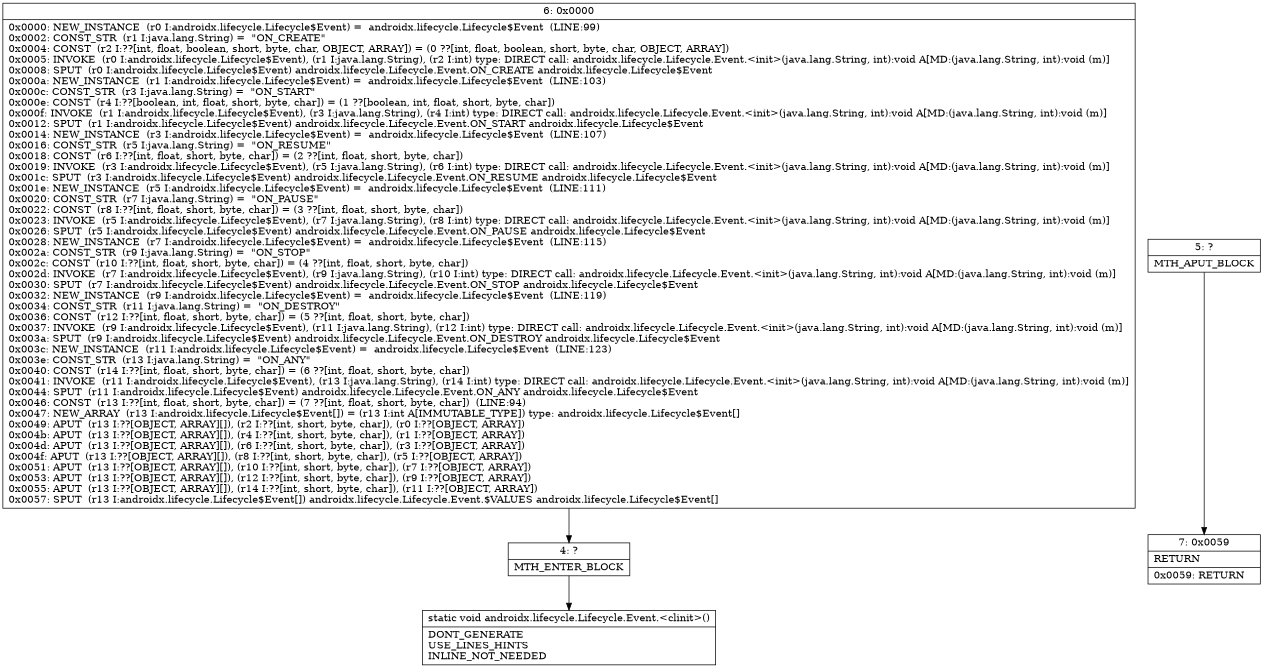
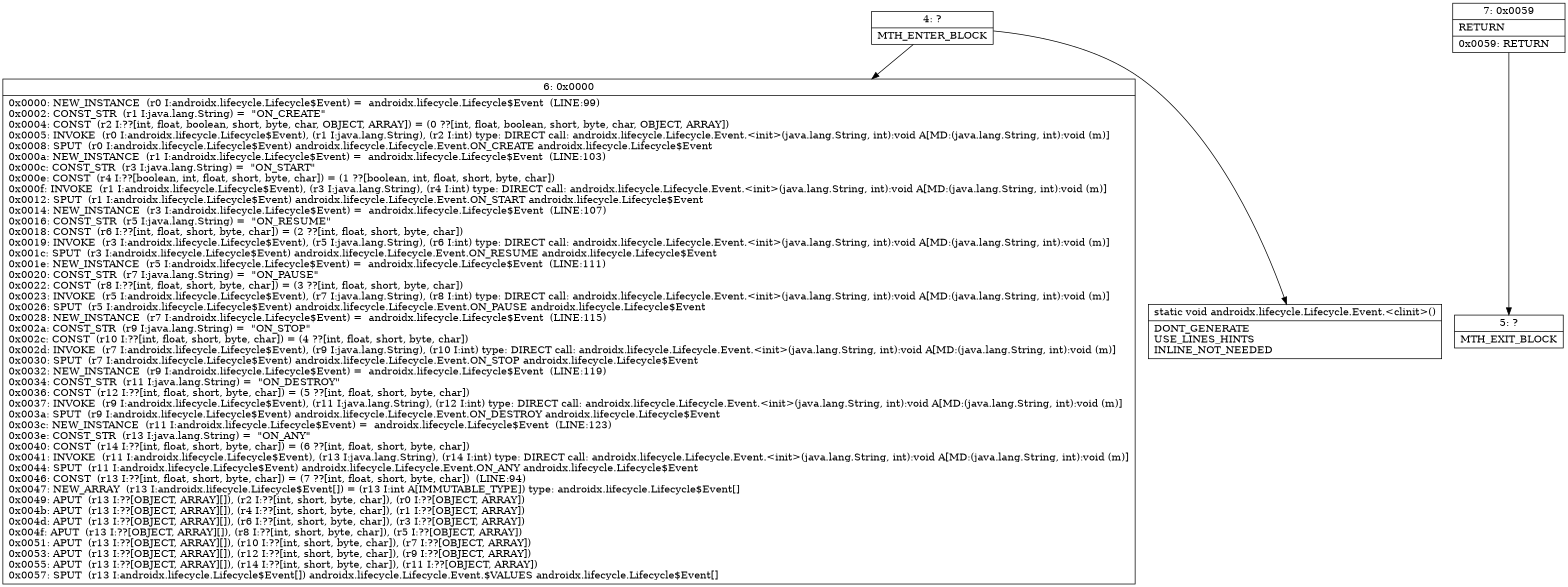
node "5: ?": text "MTH_APUT_BLOCK" -> "MTH_EXIT_BLOCK"
edge "5: ?" -> "7: 0x0059": reversed
edge "6: 0x0000" -> "4: ?": reversed
